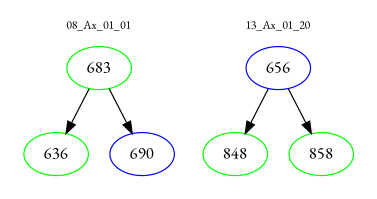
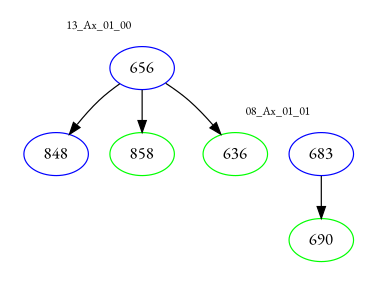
cluster "13_Ax_01_20": label "13_Ax_01_20" -> "13_Ax_01_00"
node "683": color green -> blue
edge "683" -> "636": now "656" -> "636"
node "690": color blue -> green
node "848": color green -> blue
